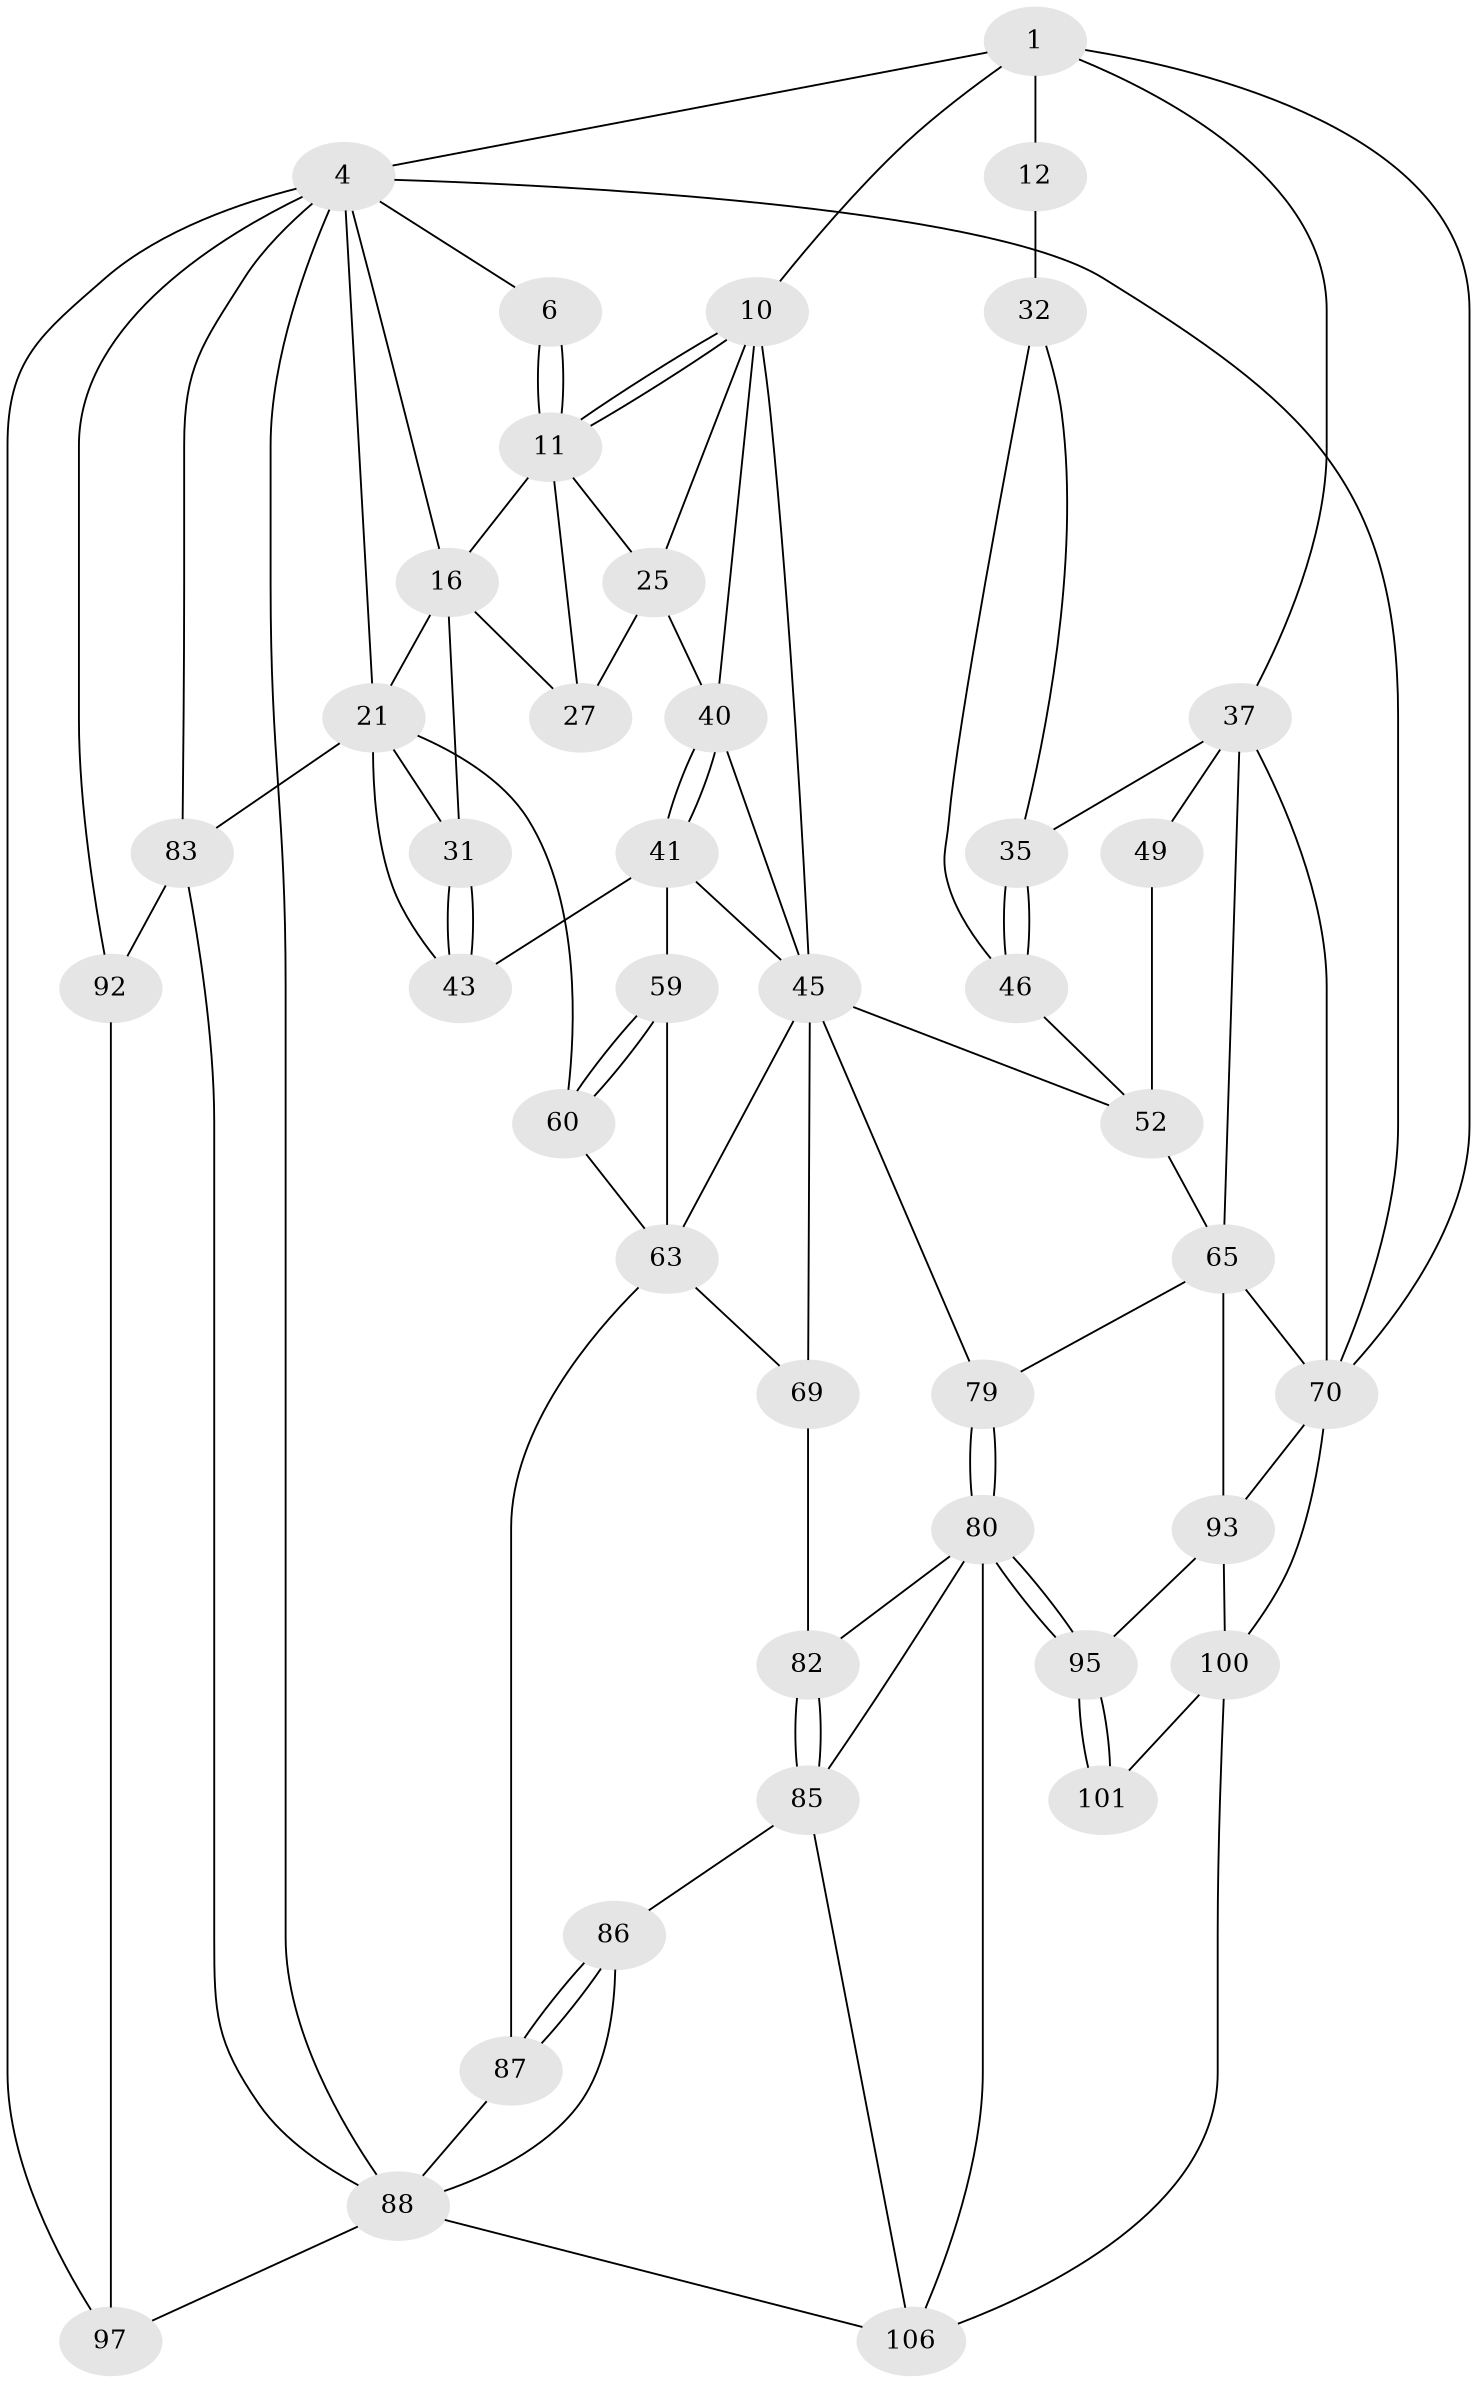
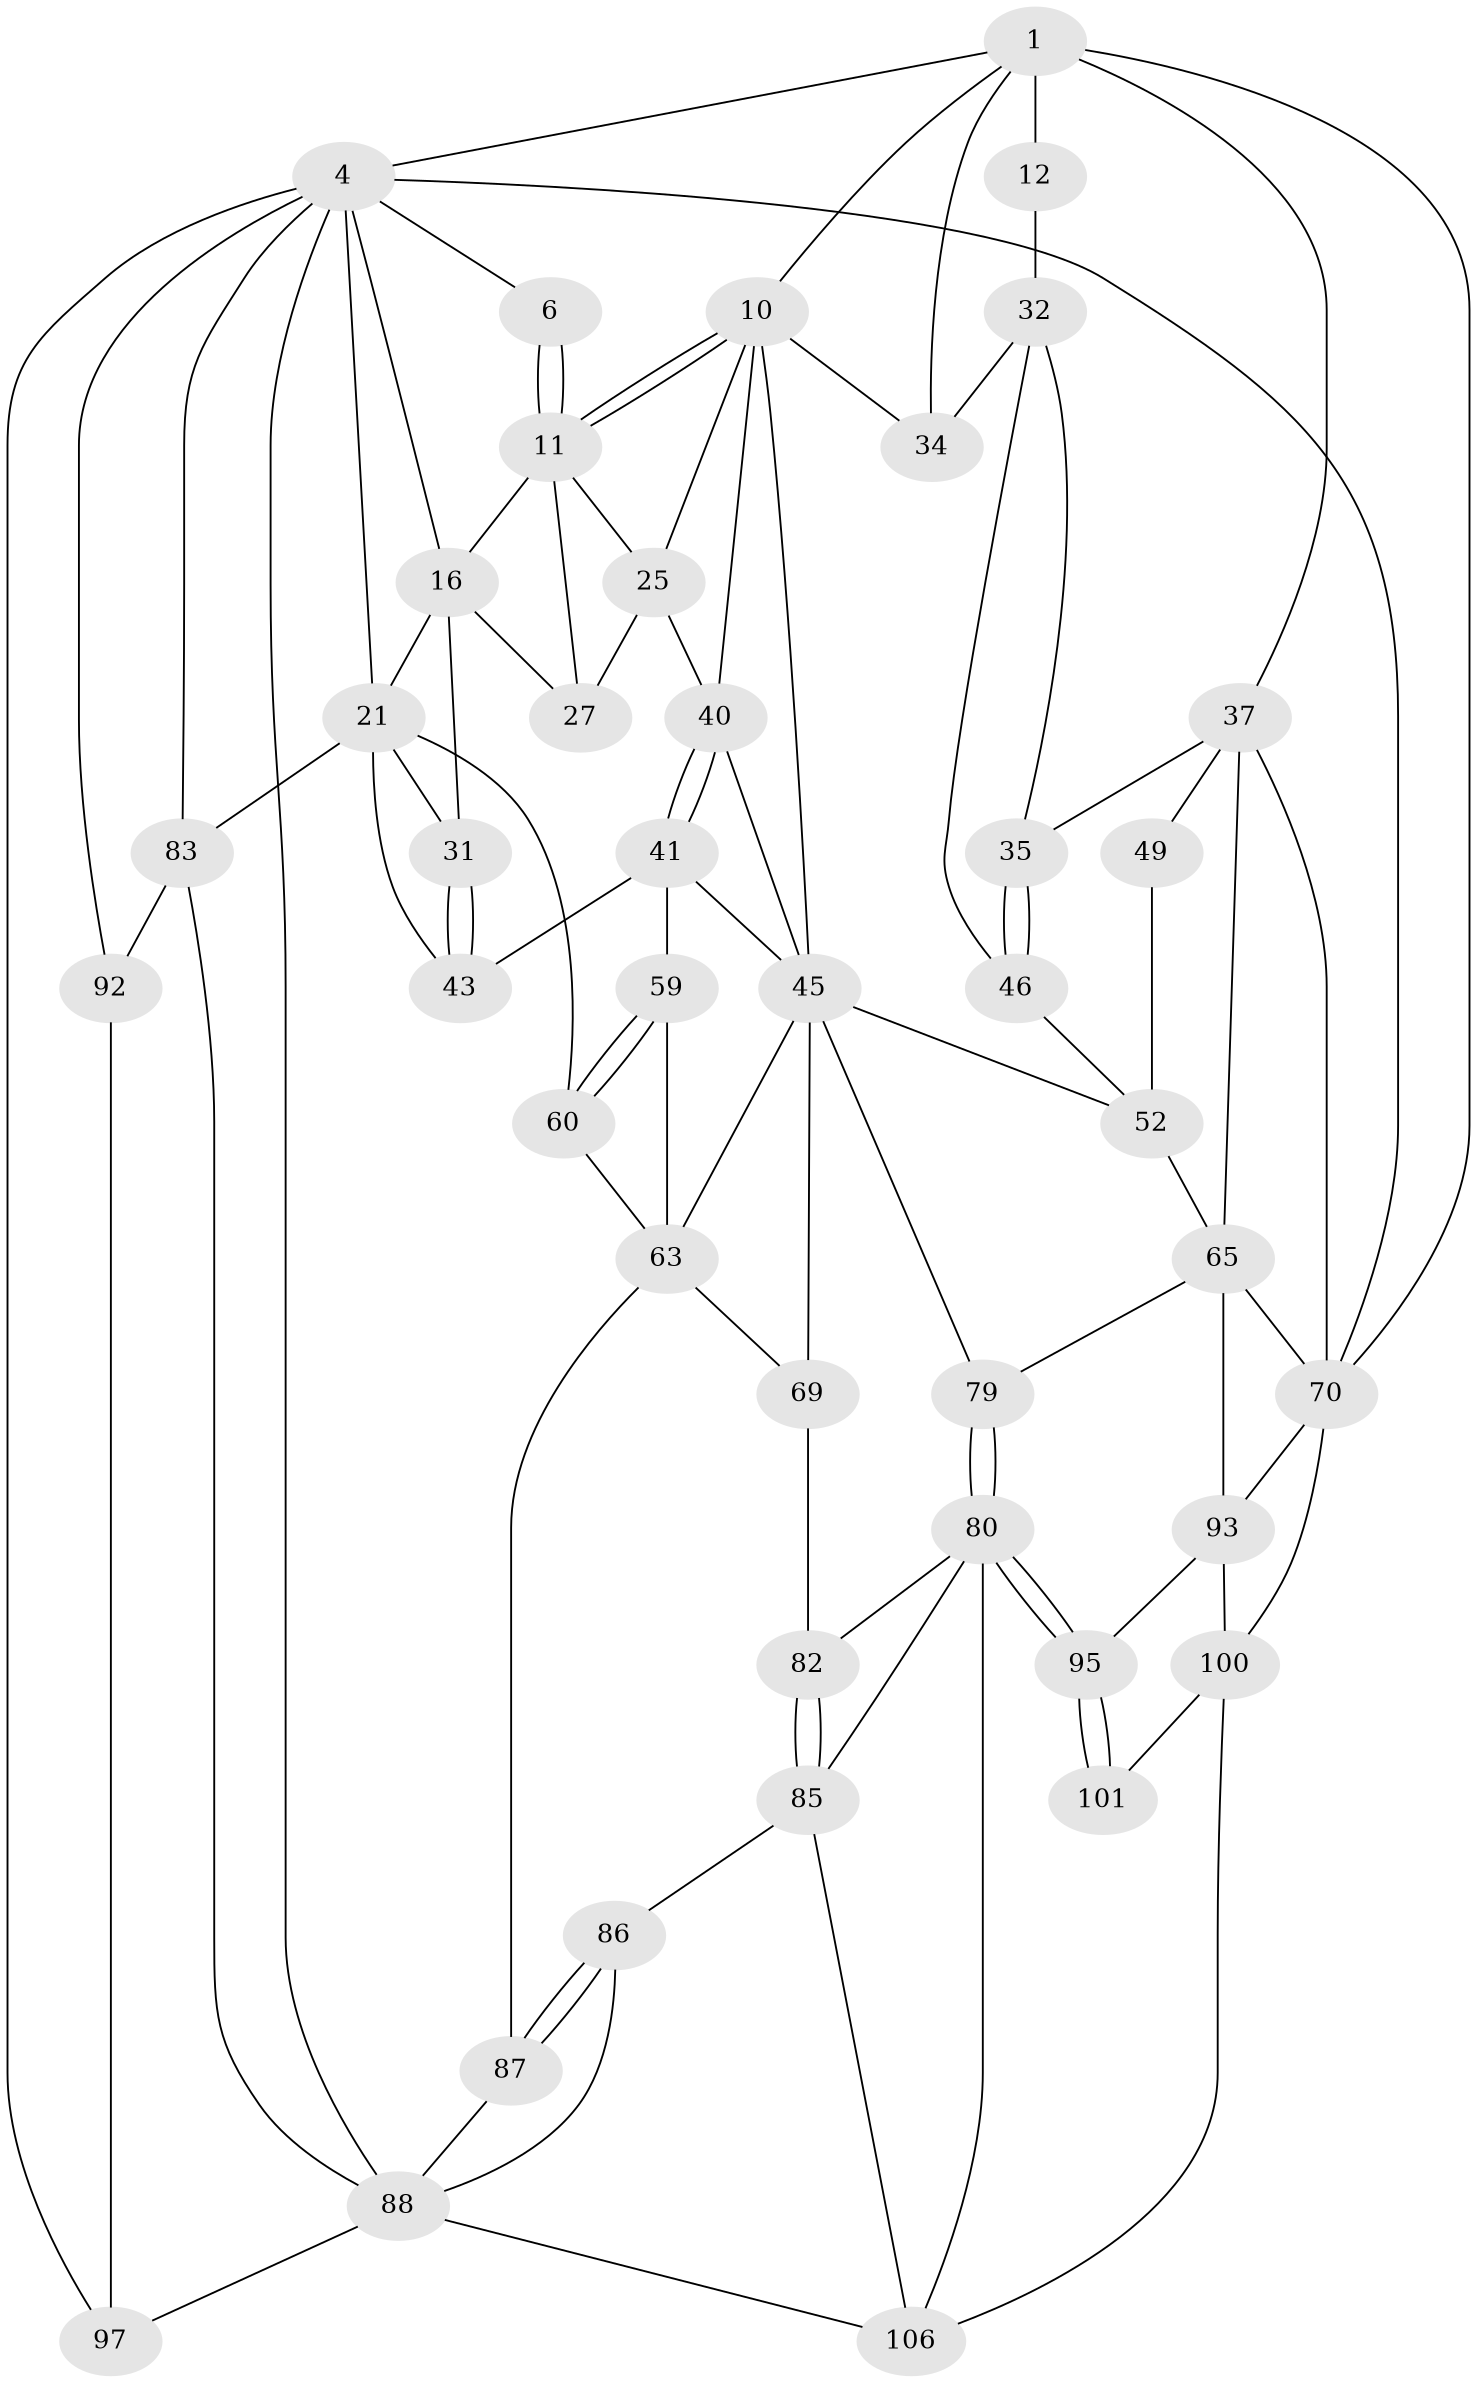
node "34": added
